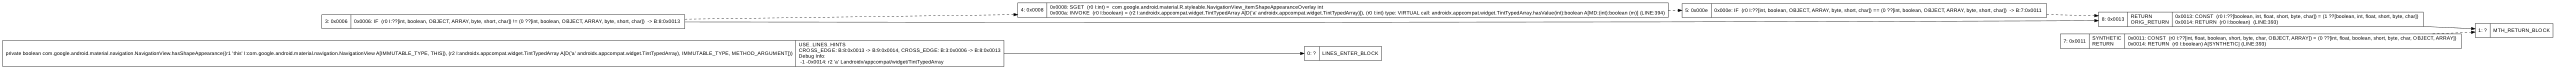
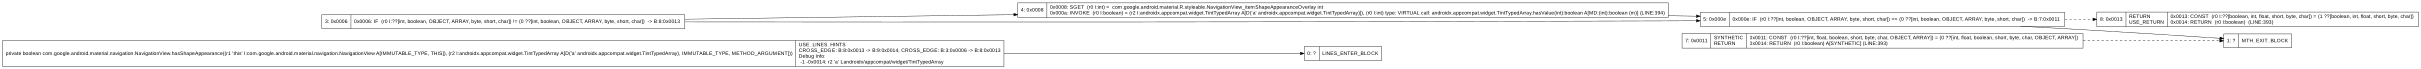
edge "4: 0x0008" -> "5: 0x000e": style dashed -> solid
edge "3: 0x0006" -> "4: 0x0008": style dashed -> solid
edge "3: 0x0006" -> "8: 0x0013": now "3: 0x0006" -> "5: 0x000e"
node "8: 0x0013": text "ORIG_RETURN" -> "USE_RETURN"
edge "8: 0x0013" -> "1: ?": now "5: 0x000e" -> "1: ?"
node "1: ?": text "MTH_RETURN_BLOCK" -> "MTH_EXIT_BLOCK"
